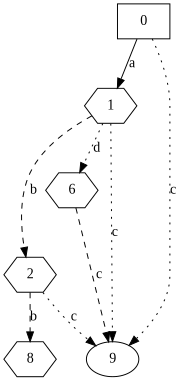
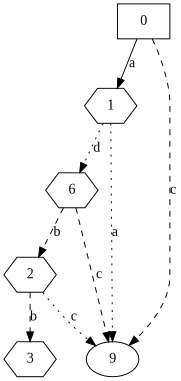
edge "1" -> "2": now "6" -> "2"
edge "0" -> "9": style dotted -> dashed
edge "1" -> "9": label "c" -> "a"
node "8": label "8" -> "3"
